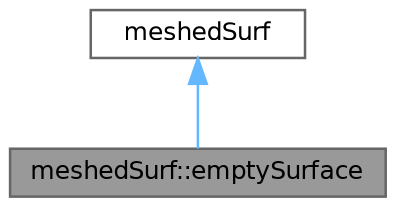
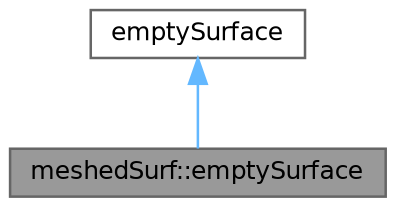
node "meshedSurf": label "meshedSurf" -> "emptySurface"
